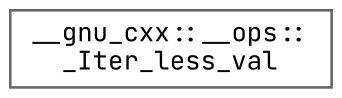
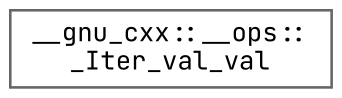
node "__gnu_cxx::__ops:: _Iter_less_val": label "__gnu_cxx::__ops:: _Iter_less_val" -> "__gnu_cxx::__ops:: _Iter_val_val"
